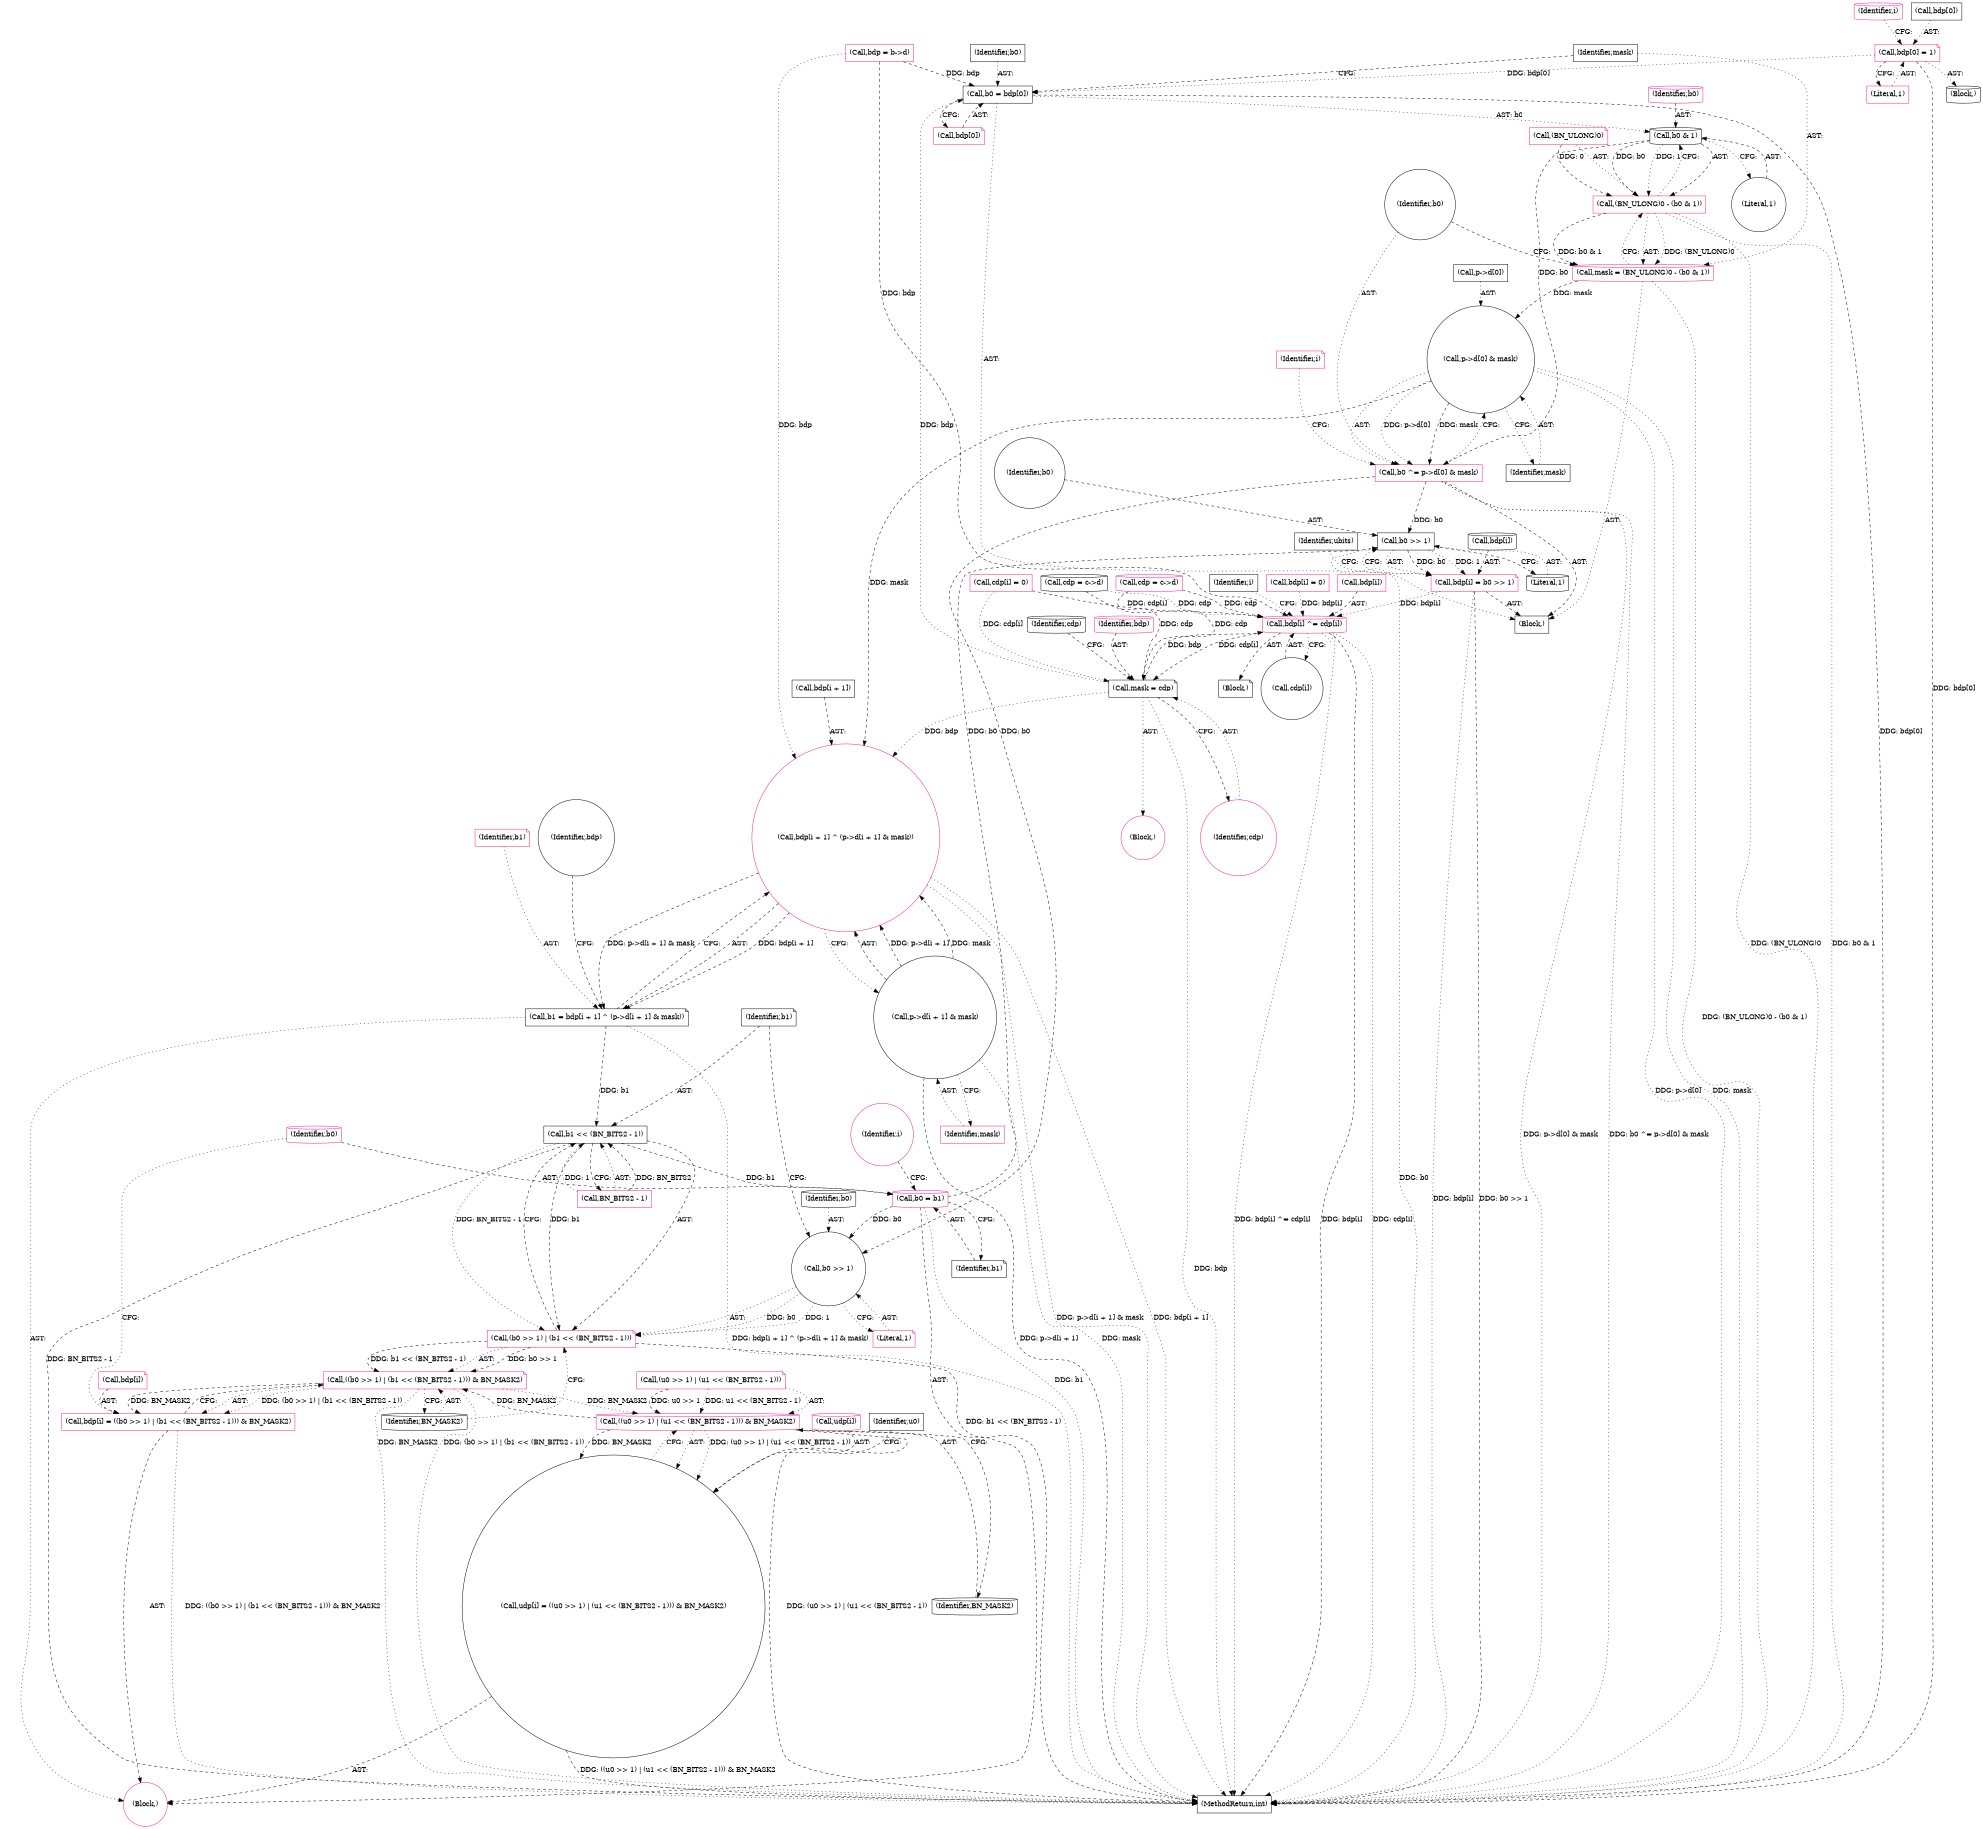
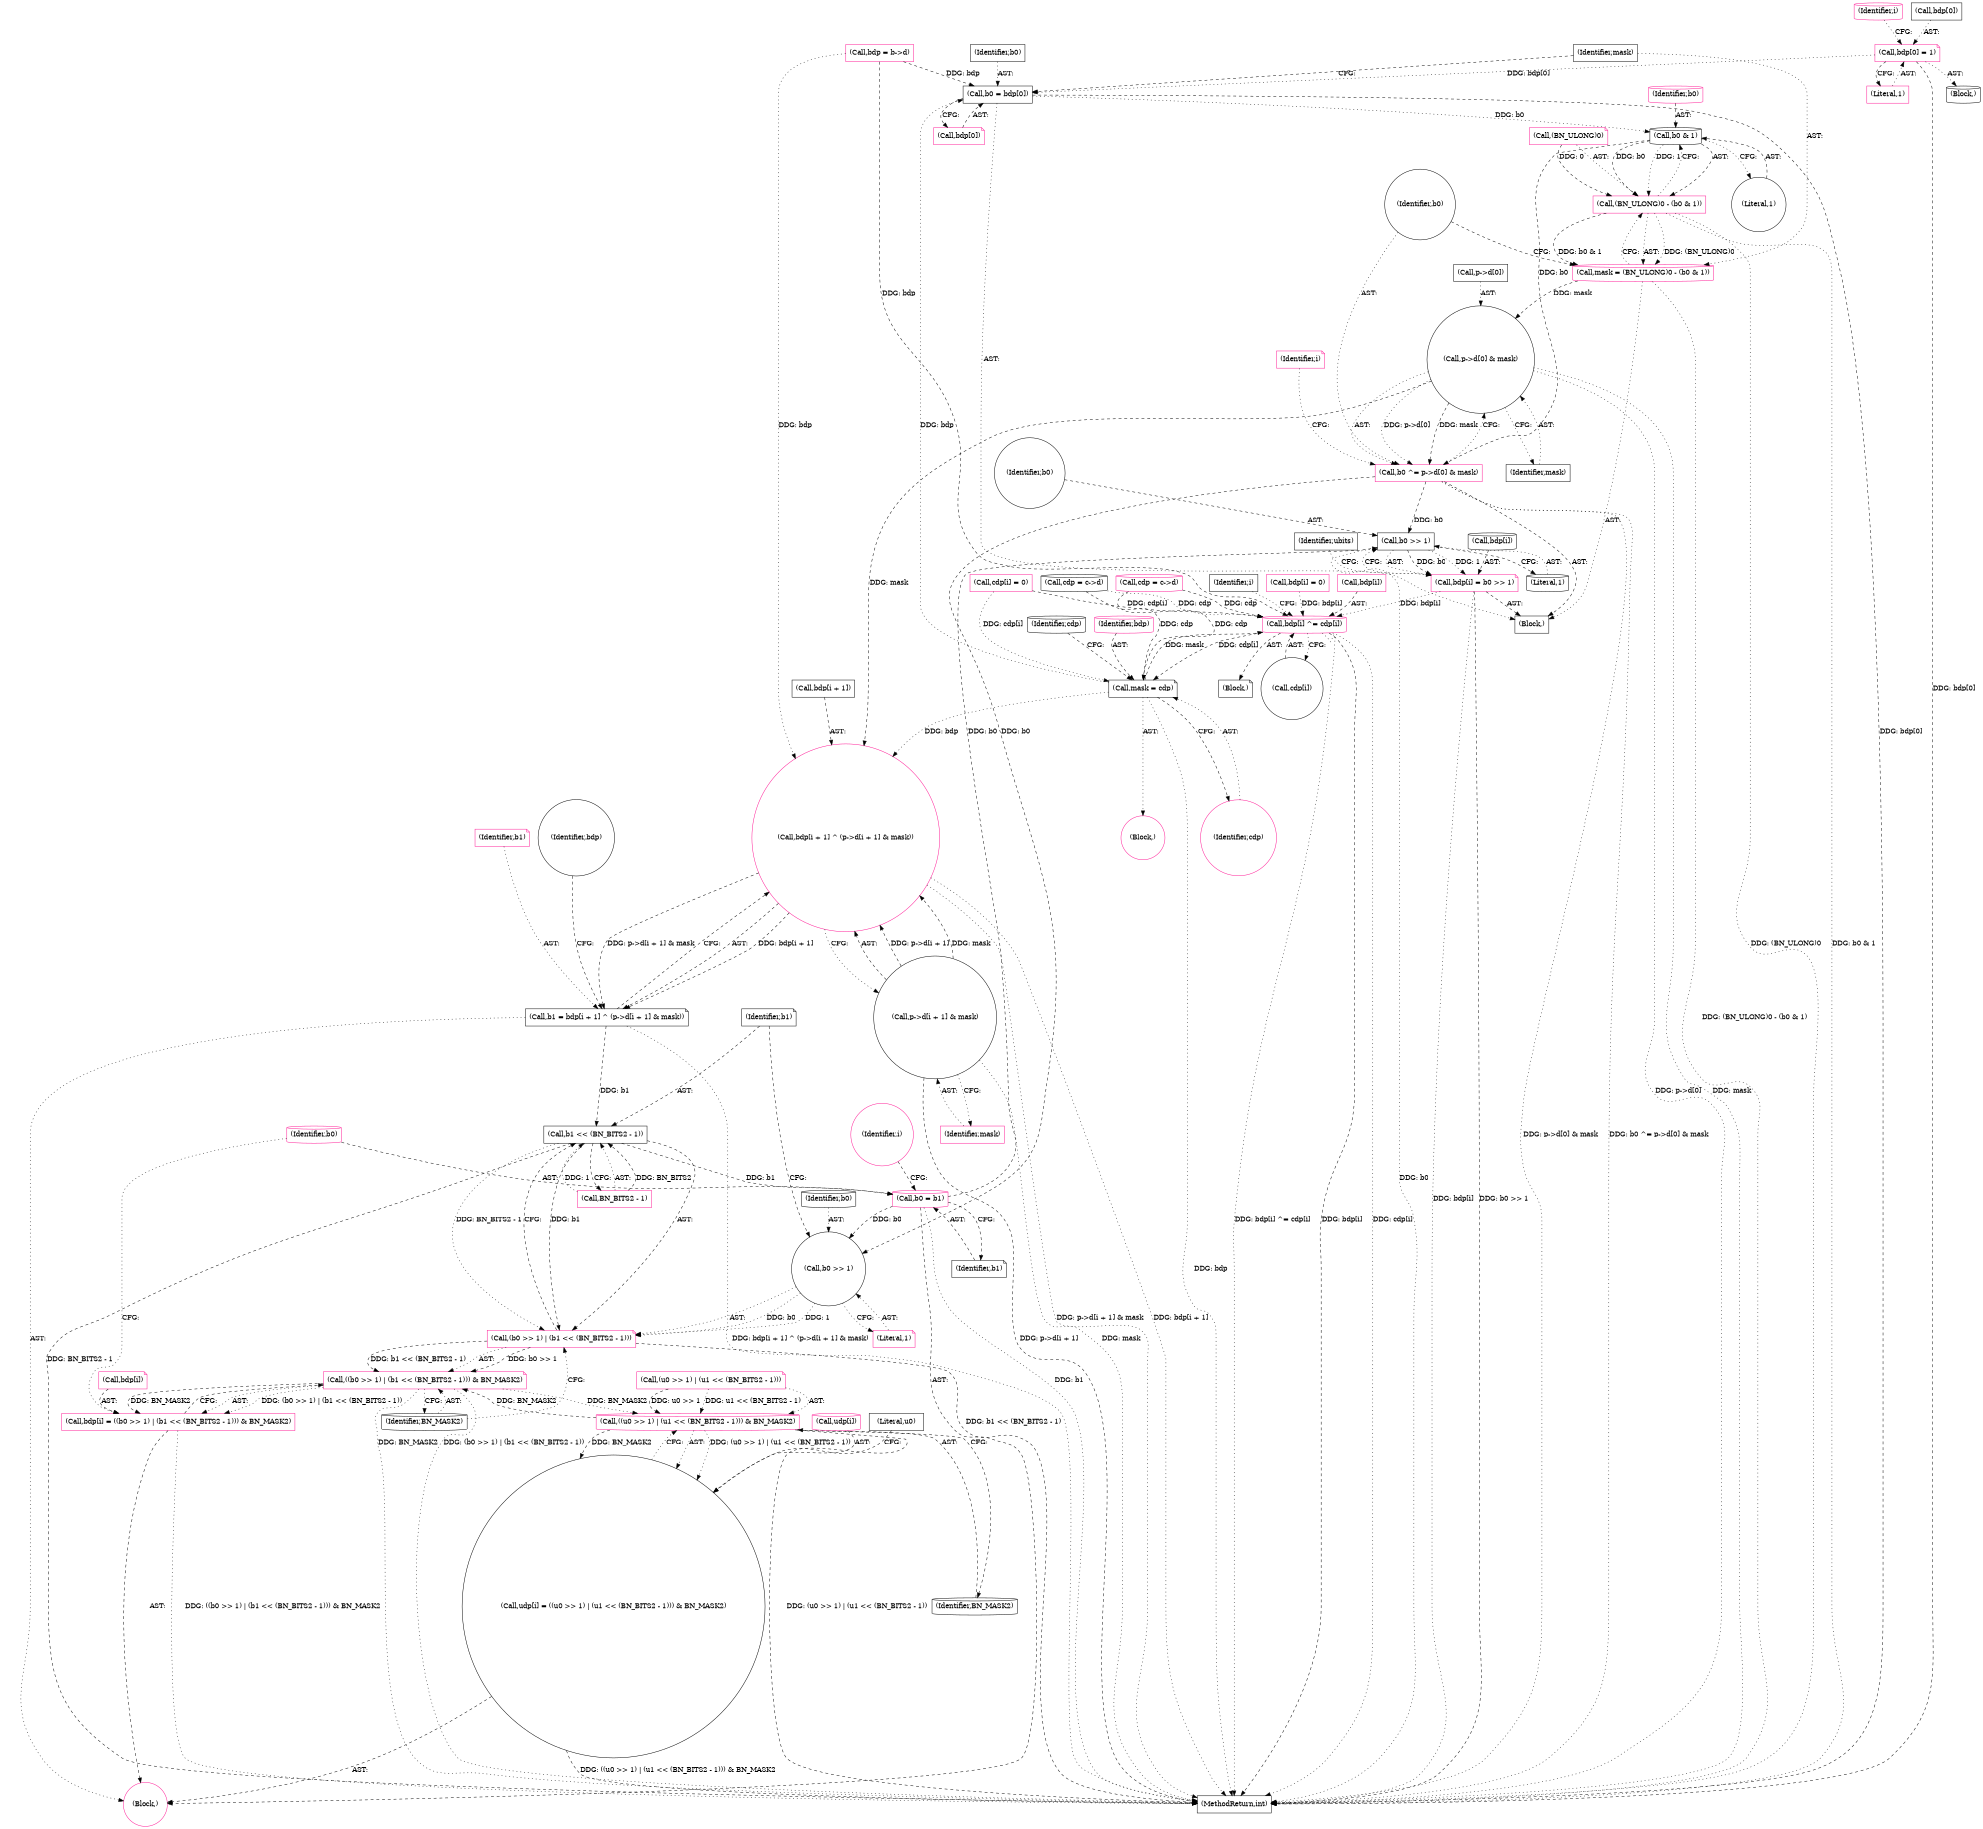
edge "(Call,b0 = bdp[0])" -> "(Call,b0 & 1)": label "AST: b0" -> "DDG: b0"
edge "(Call,mask = cdp)" -> "(Call,bdp[i] ^= cdp[i])": label "DDG: bdp" -> "DDG: mask"
node "(Identifier,u0)": label "(Identifier,u0)" -> "(Literal,u0)"
